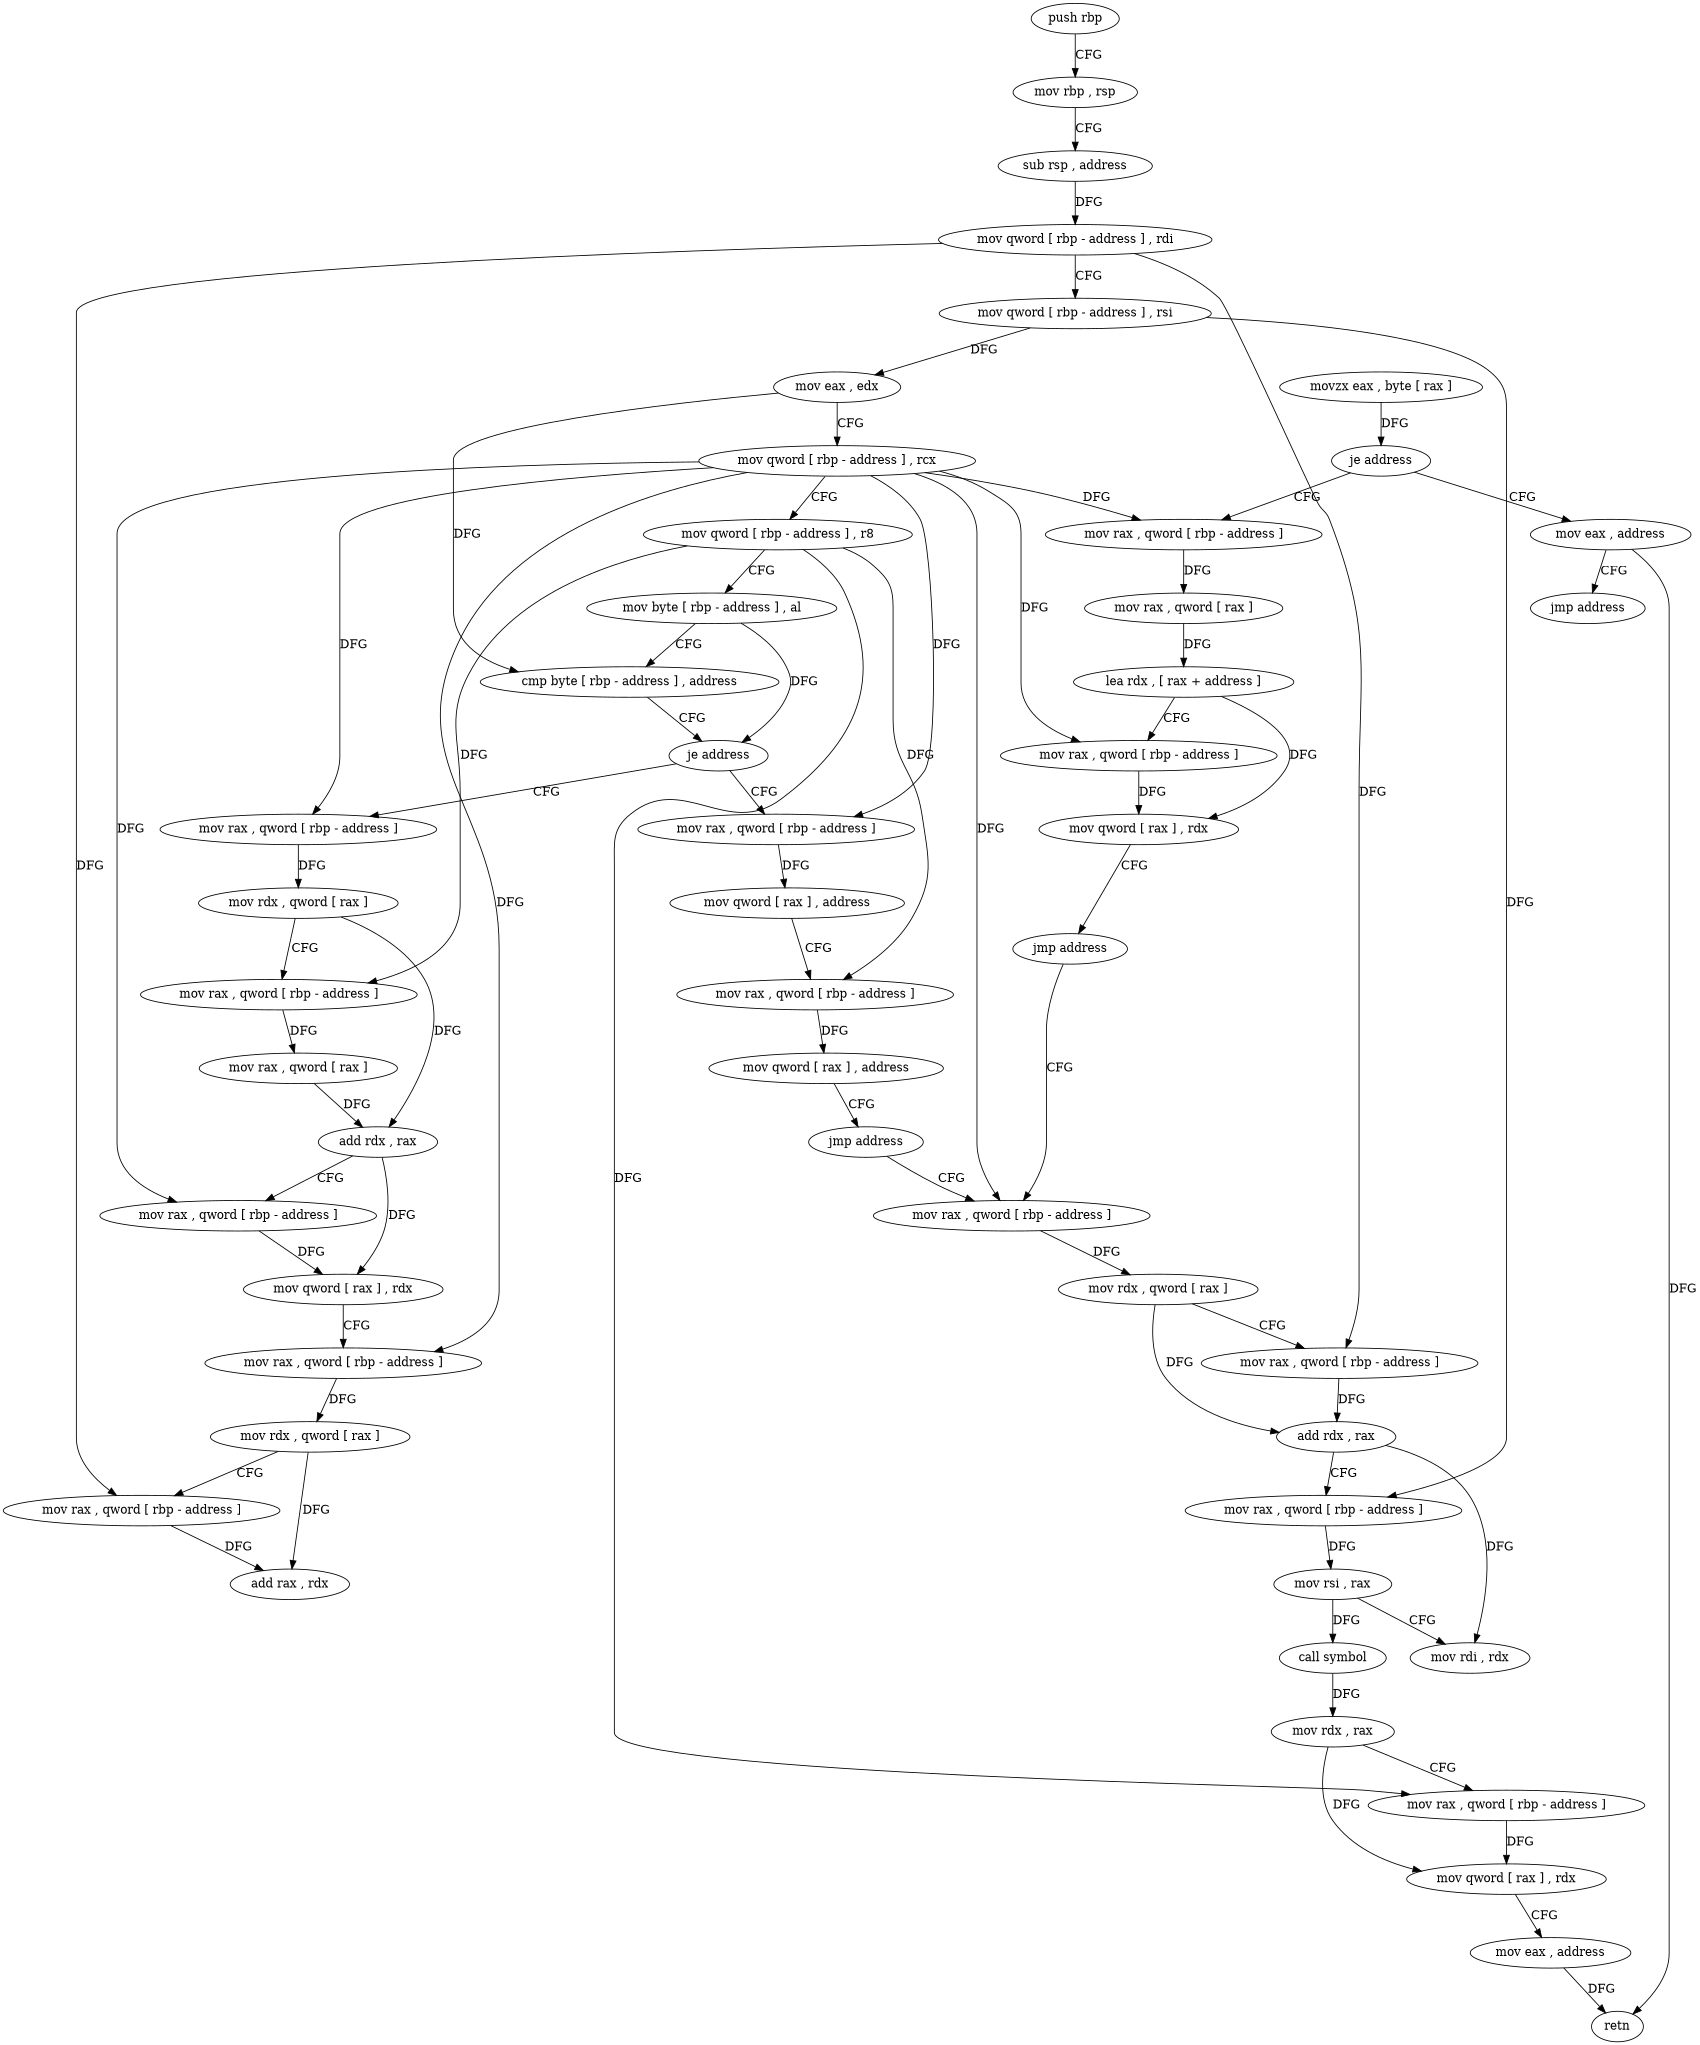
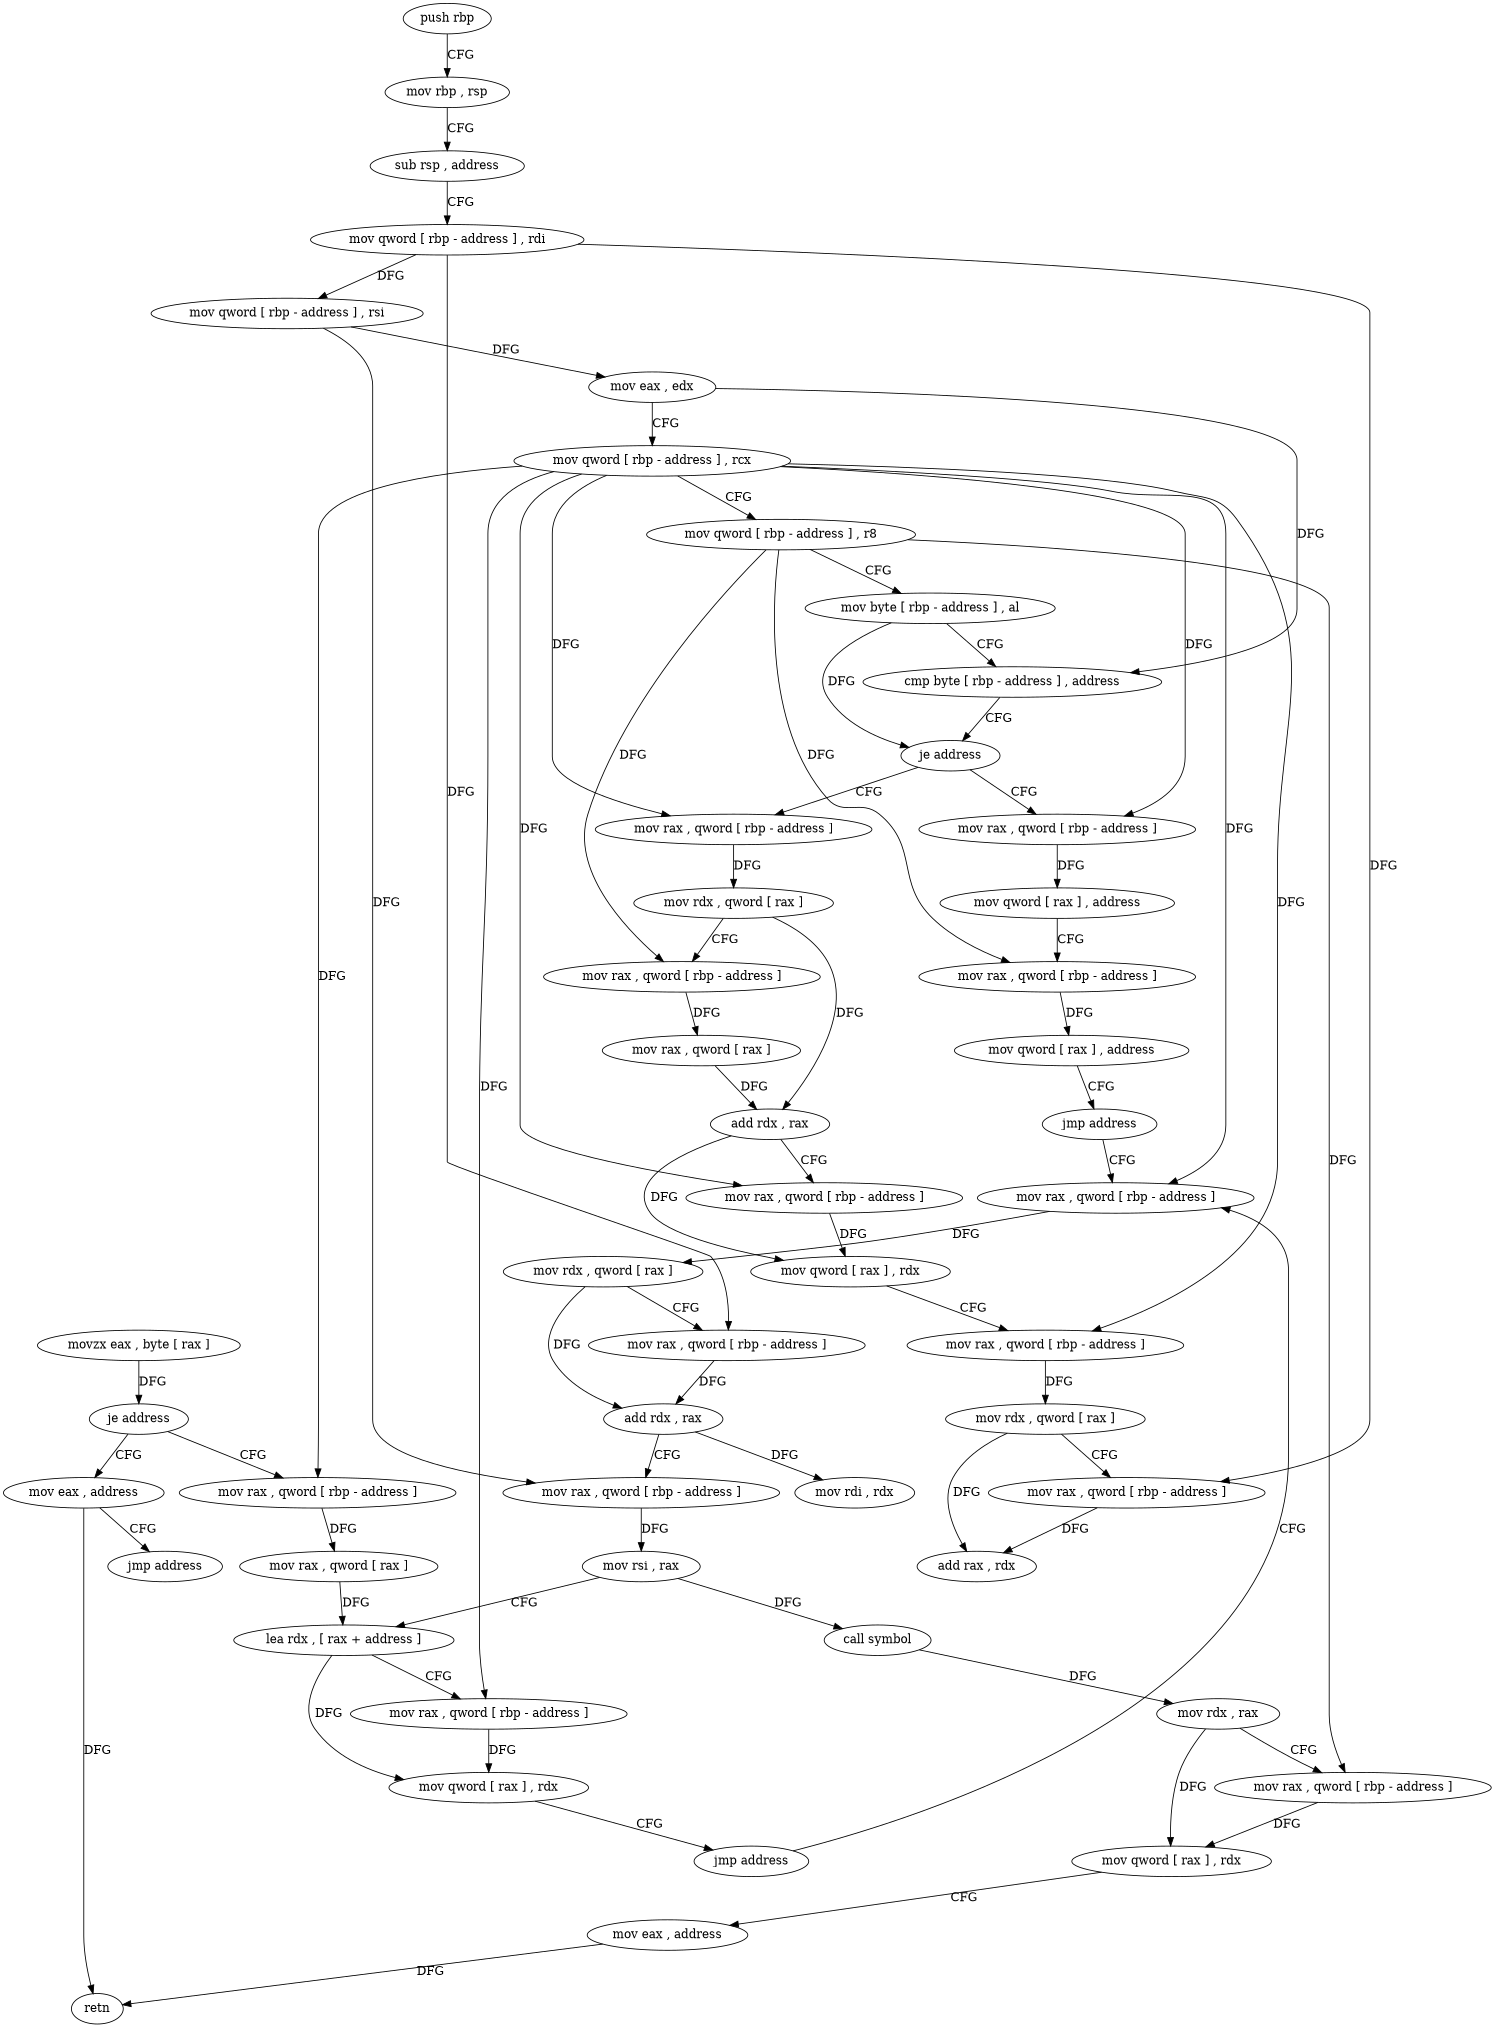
edge "sub rsp , address" -> "mov qword [ rbp - address ] , rdi": label "DFG" -> "CFG"
edge "mov qword [ rbp - address ] , rdi" -> "mov qword [ rbp - address ] , rsi": label "CFG" -> "DFG"
edge "mov rsi , rax" -> "mov rdi , rdx": now "mov rsi , rax" -> "lea rdx , [ rax + address ]"
